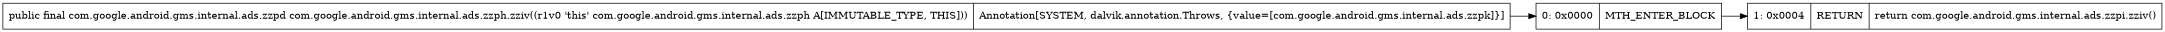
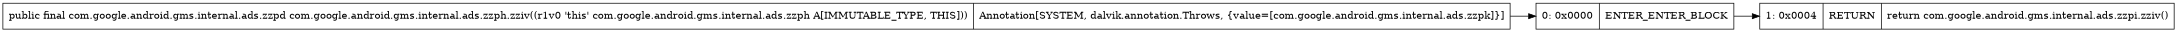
node "0: 0x0000": text "MTH_ENTER_BLOCK" -> "ENTER_ENTER_BLOCK"
